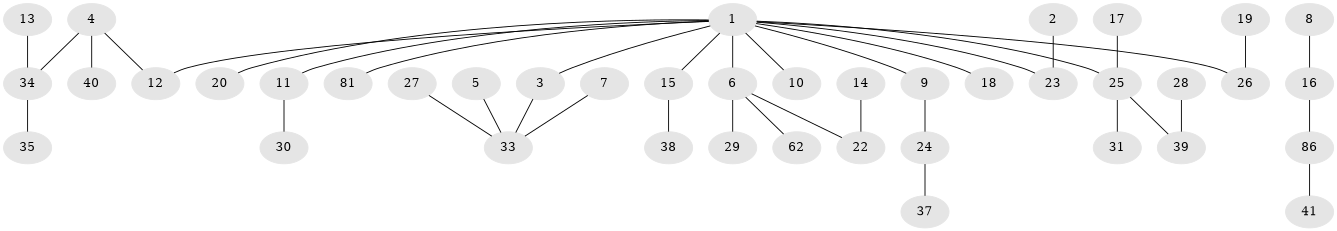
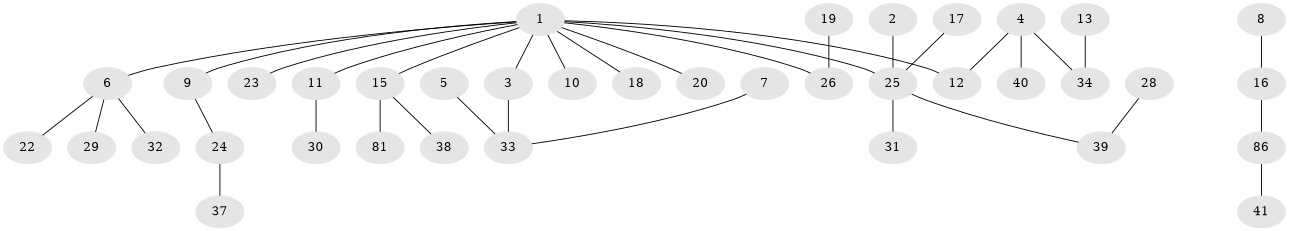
edge "1" -- "81": now "15" -- "81"
edge "2" -- "23": now "2" -- "25"
node "27": removed
node "14": removed
node "35": removed
node "62": label "62" -> "32"
